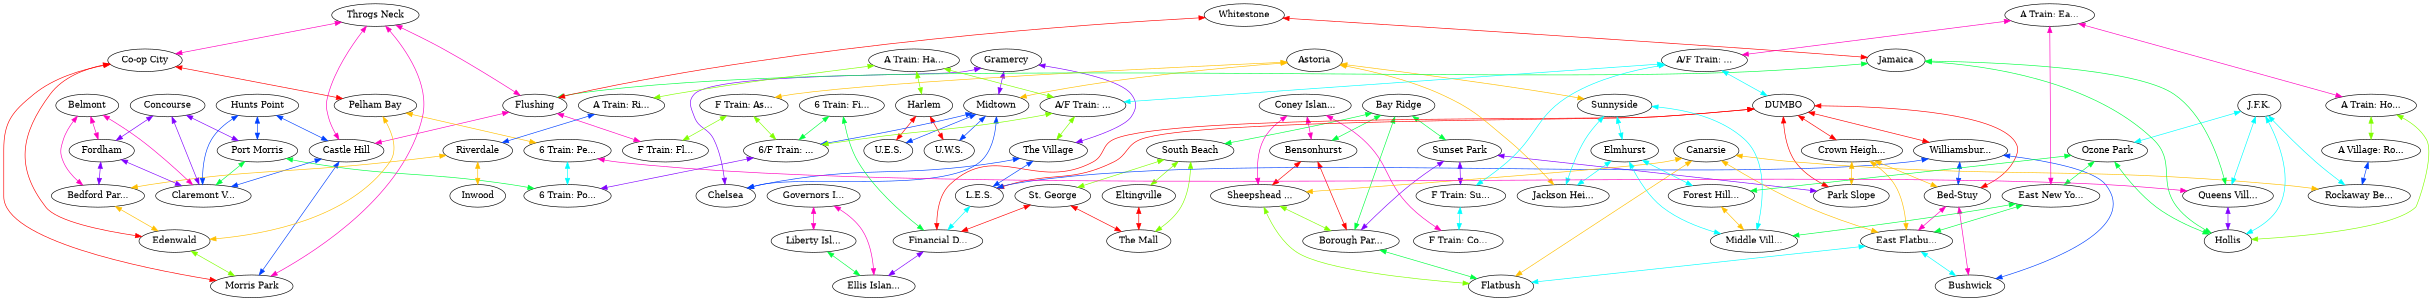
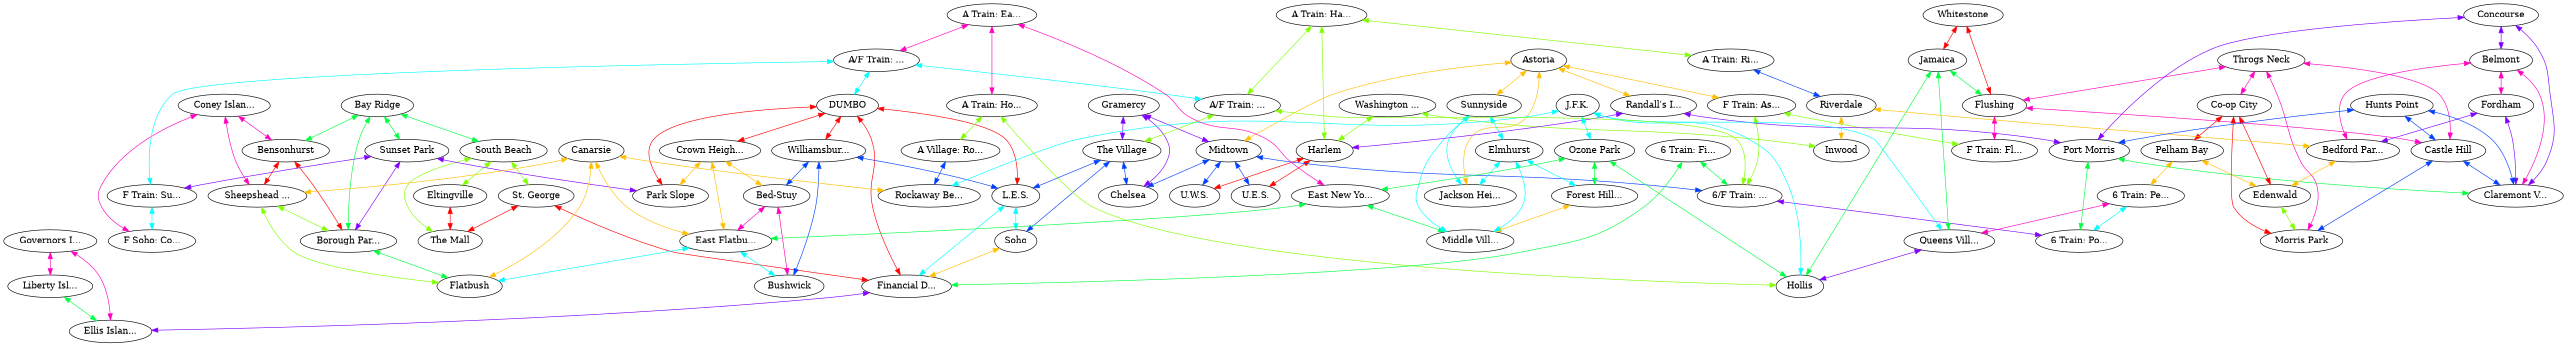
node "Washington ...": added
node "Randall's I...": added
edge "DUMBO" -- "Bed-Stuy": removed
edge "Concourse" -- "Fordham": now "Concourse" -- "Belmont"
node "Soho": added
node "F Train: Co...": label "F Train: Co..." -> "F Soho: Co..."
